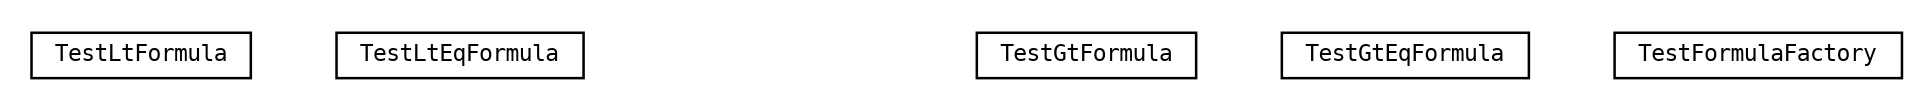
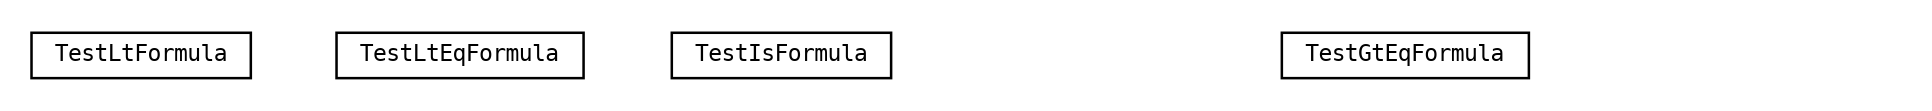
node "TestIsFormula": added
node "TestGtFormula": removed
node "TestFormulaFactory": removed
